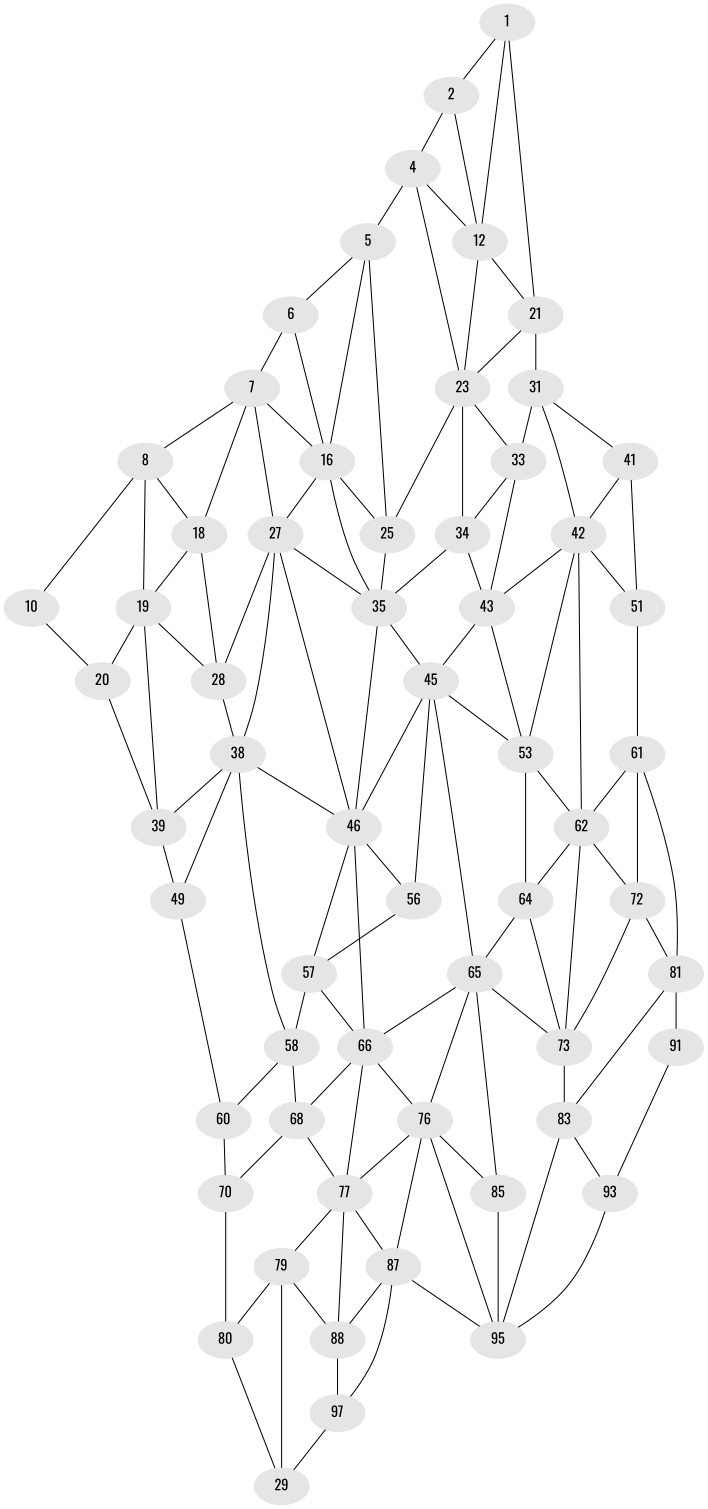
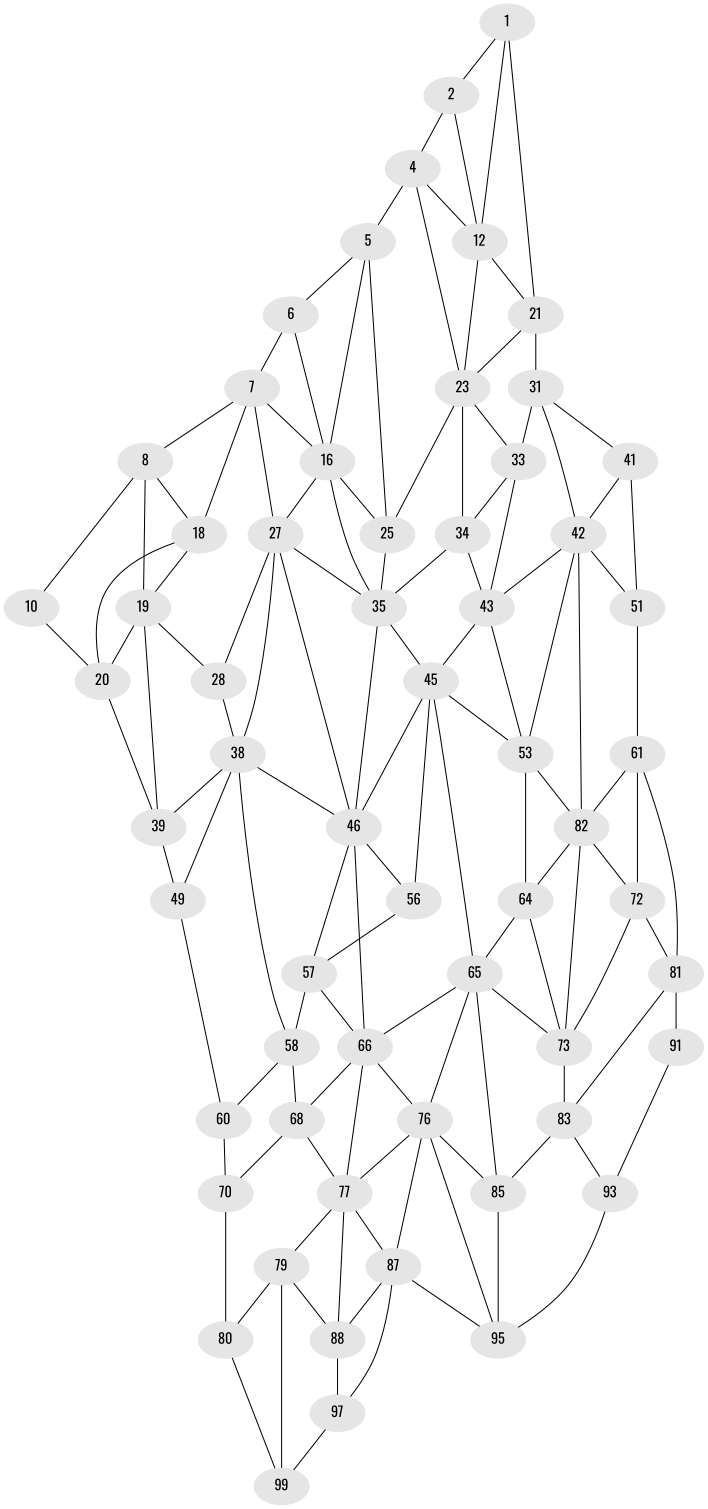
edge "18" -- "28": now "18" -- "20"
node "62": label "62" -> "82"
edge "83" -- "95": now "83" -- "85"
node "29": label "29" -> "99"
